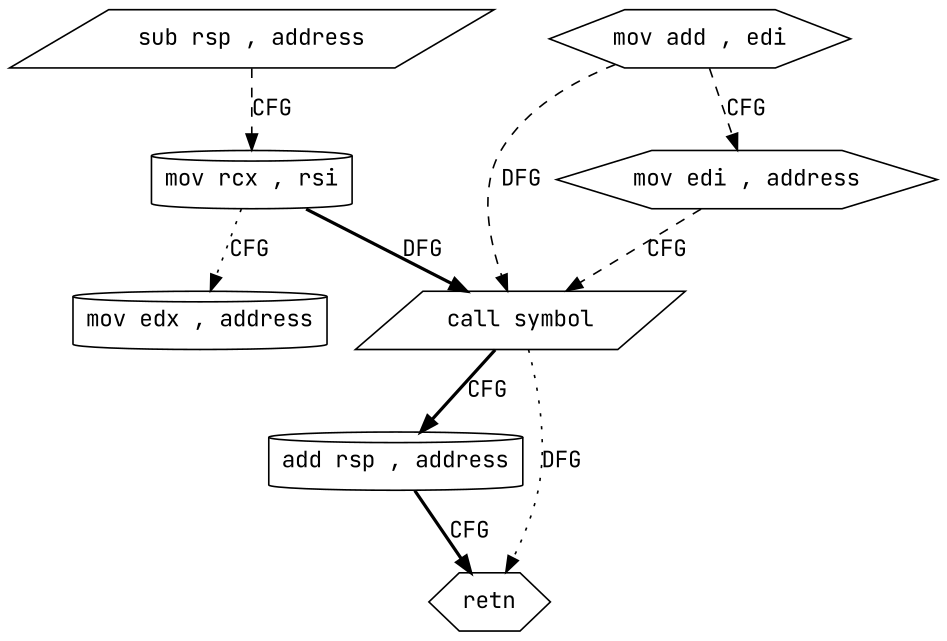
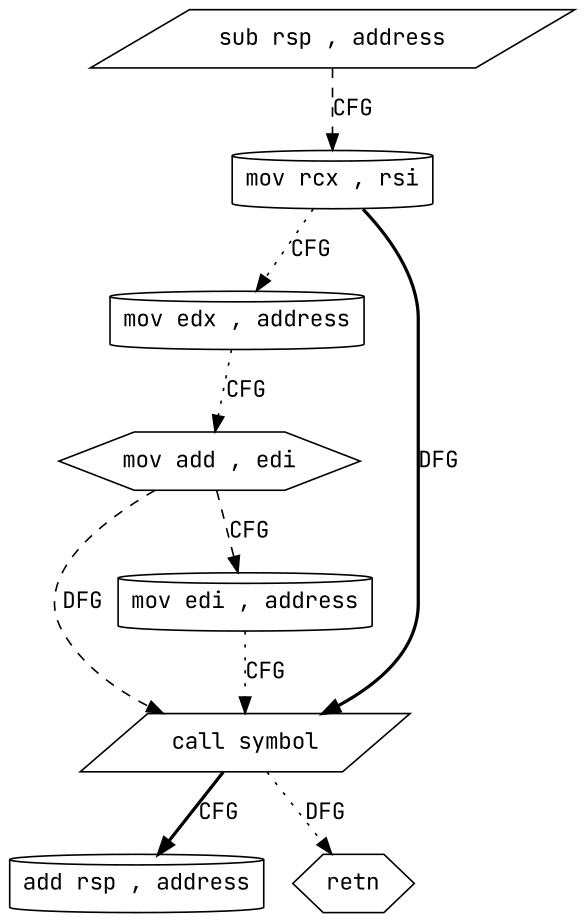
node "mov edi , address": shape hexagon -> cylinder
edge "mov edi , address" -> "call symbol": style dashed -> dotted
edge "mov edx , address" -> "mov add , edi": added, label "CFG"
edge "add rsp , address" -> "retn": removed, label "CFG"
